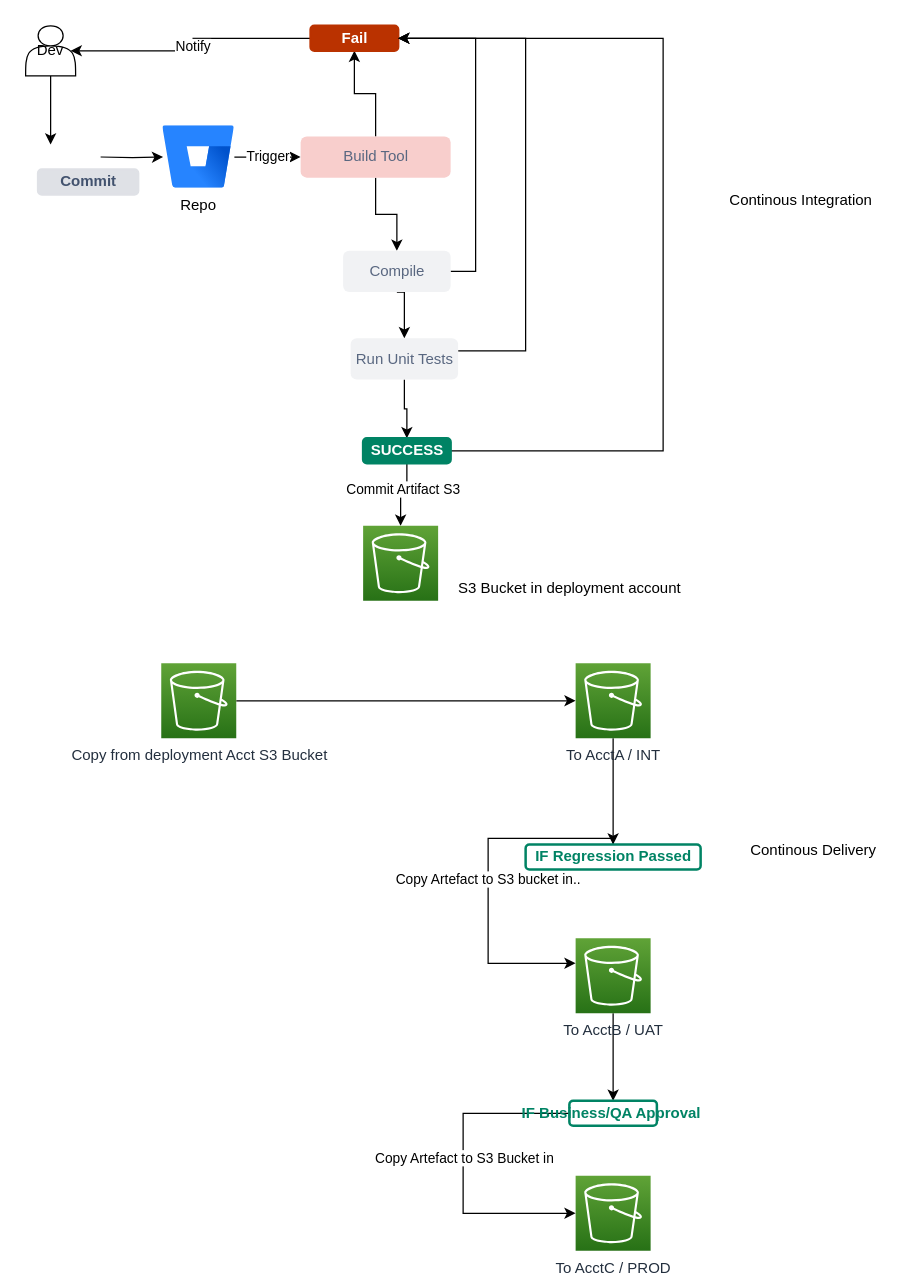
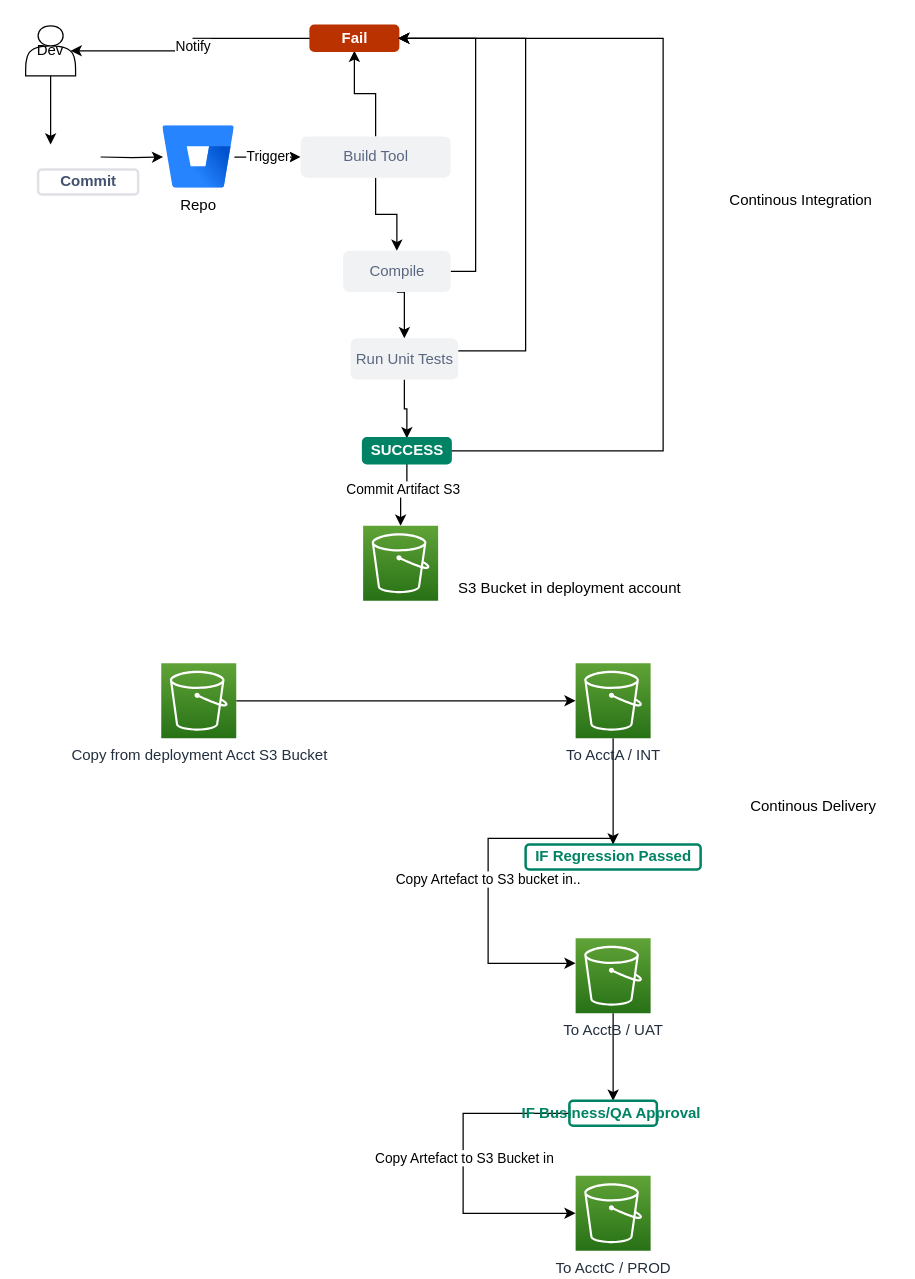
node "Build Tool": fillcolor #f8cecc -> #f1f2f4
node "Commit": fillcolor #dfe1e6 -> #ffffff
node "Continous Delivery": moved (813, 851) -> (813, 807)
